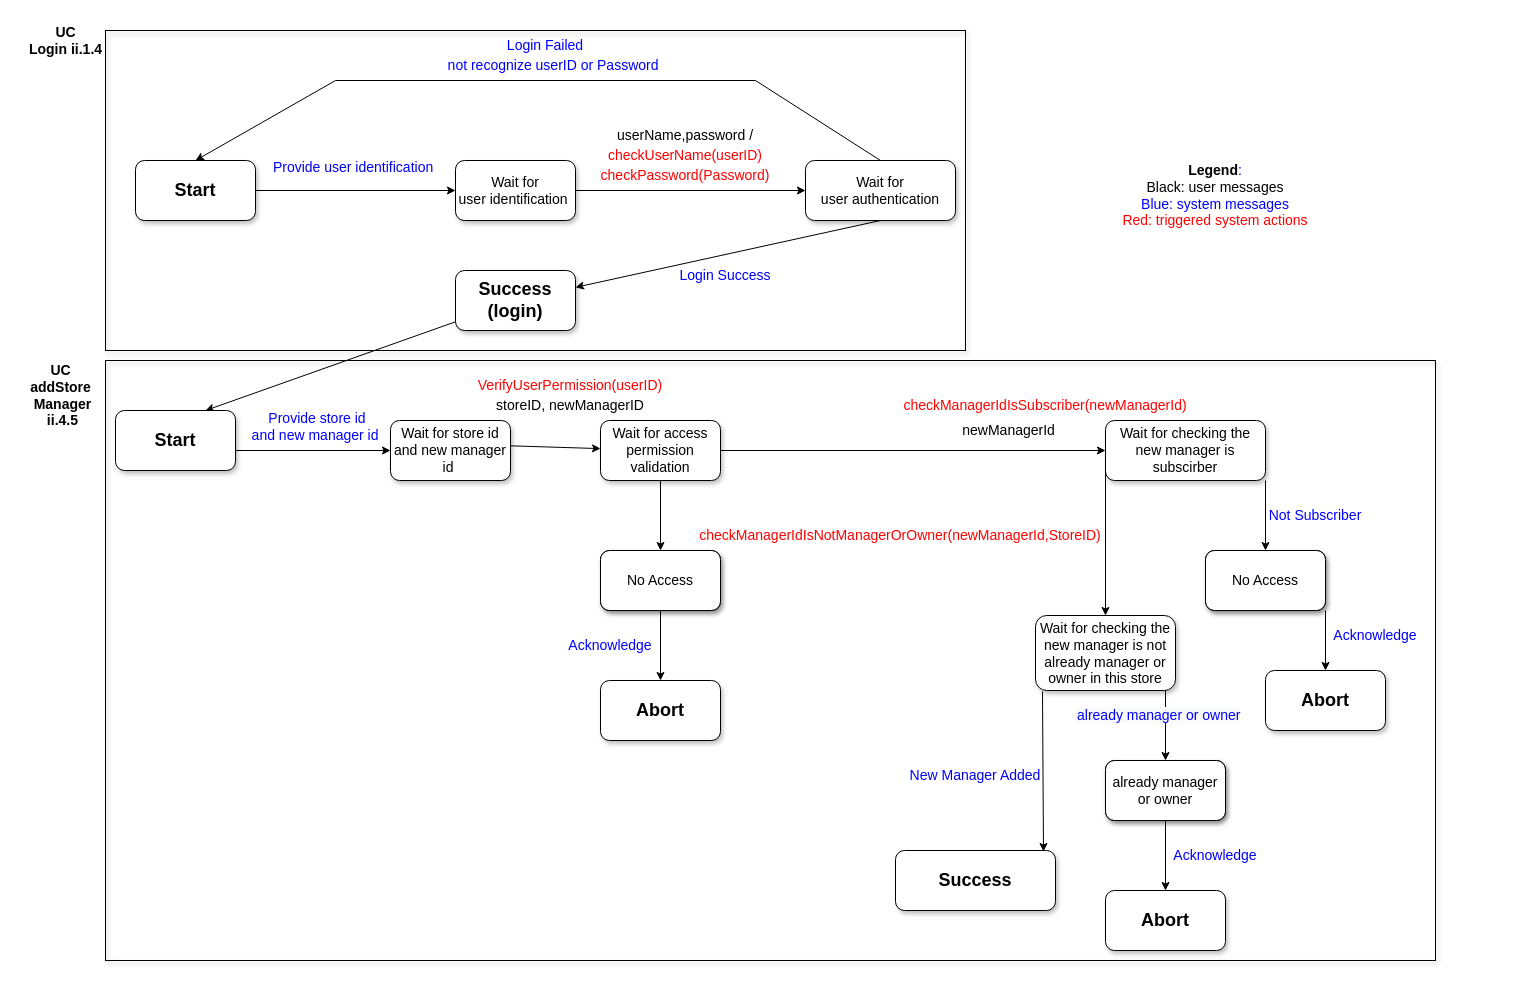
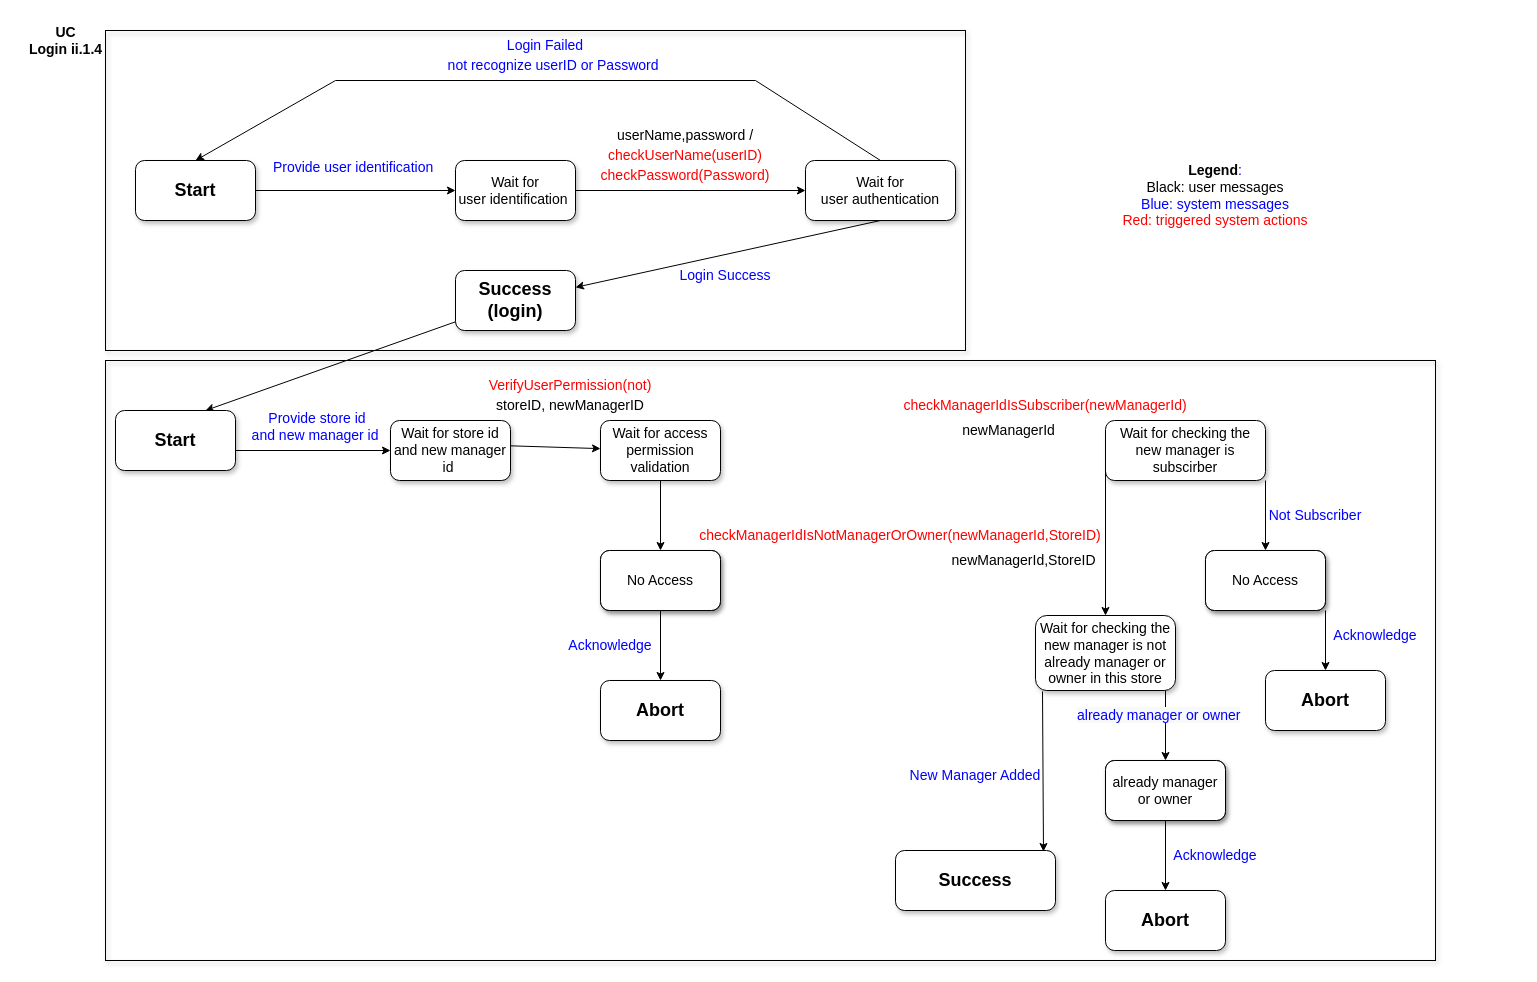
node "VerifyUserPermission(userID)": label "VerifyUserPermission(userID)" -> "VerifyUserPermission(not)"
node "UC addStore Manager ii.4.5": removed
edge "Wait for access permission validation" -> "Wait for checking the new manager is subscirber": removed
node "newManagerId,StoreID": added
